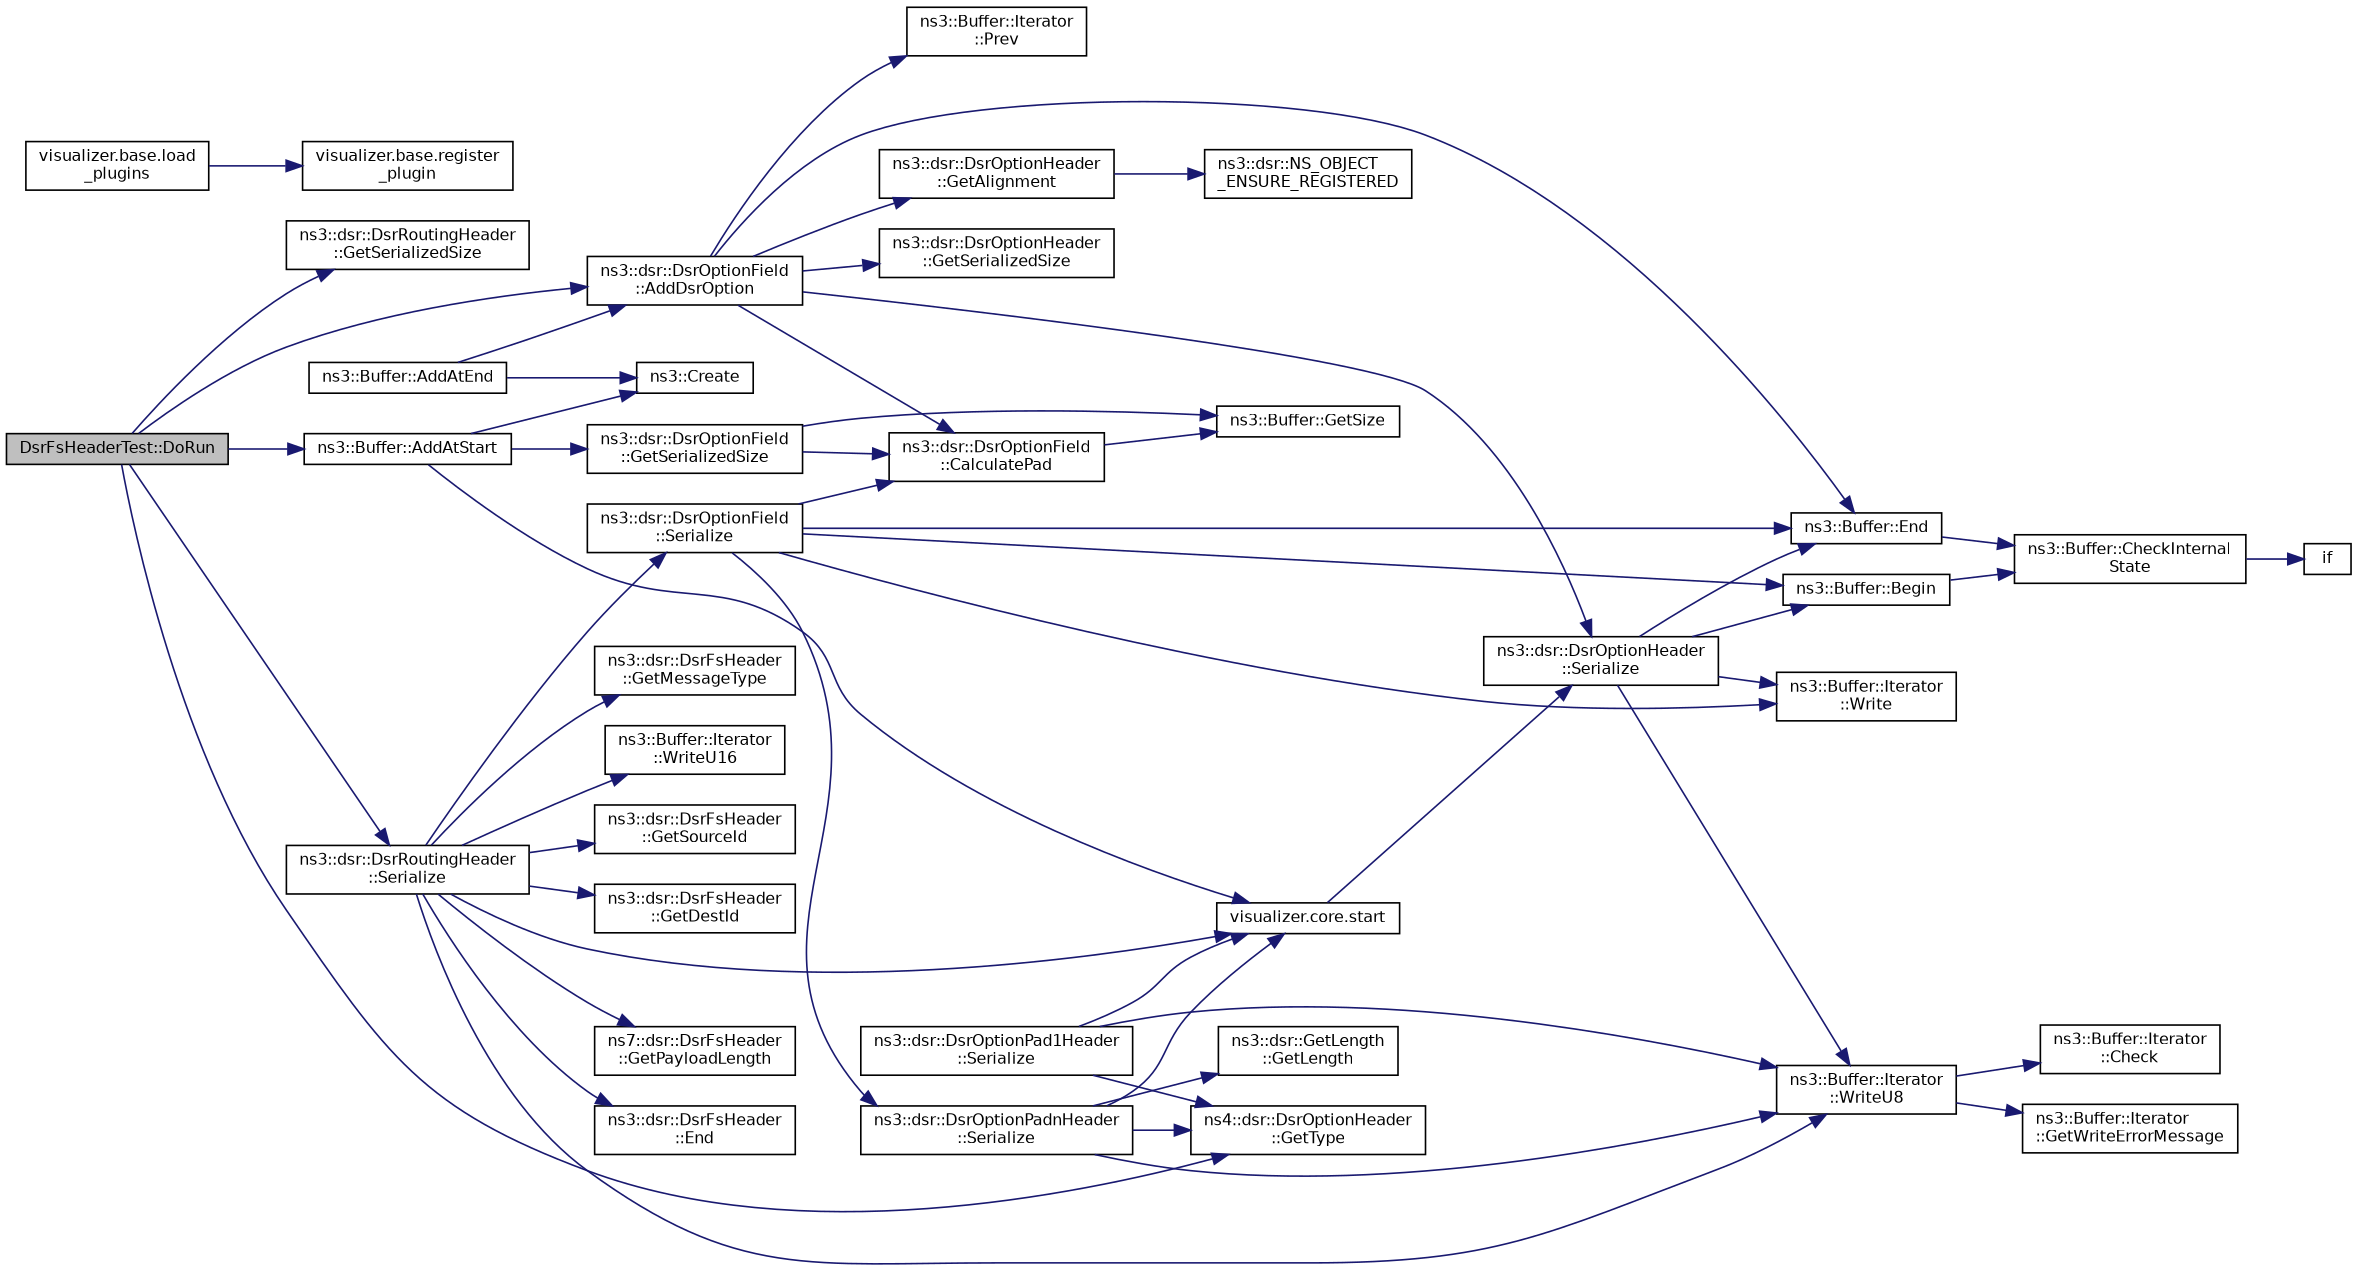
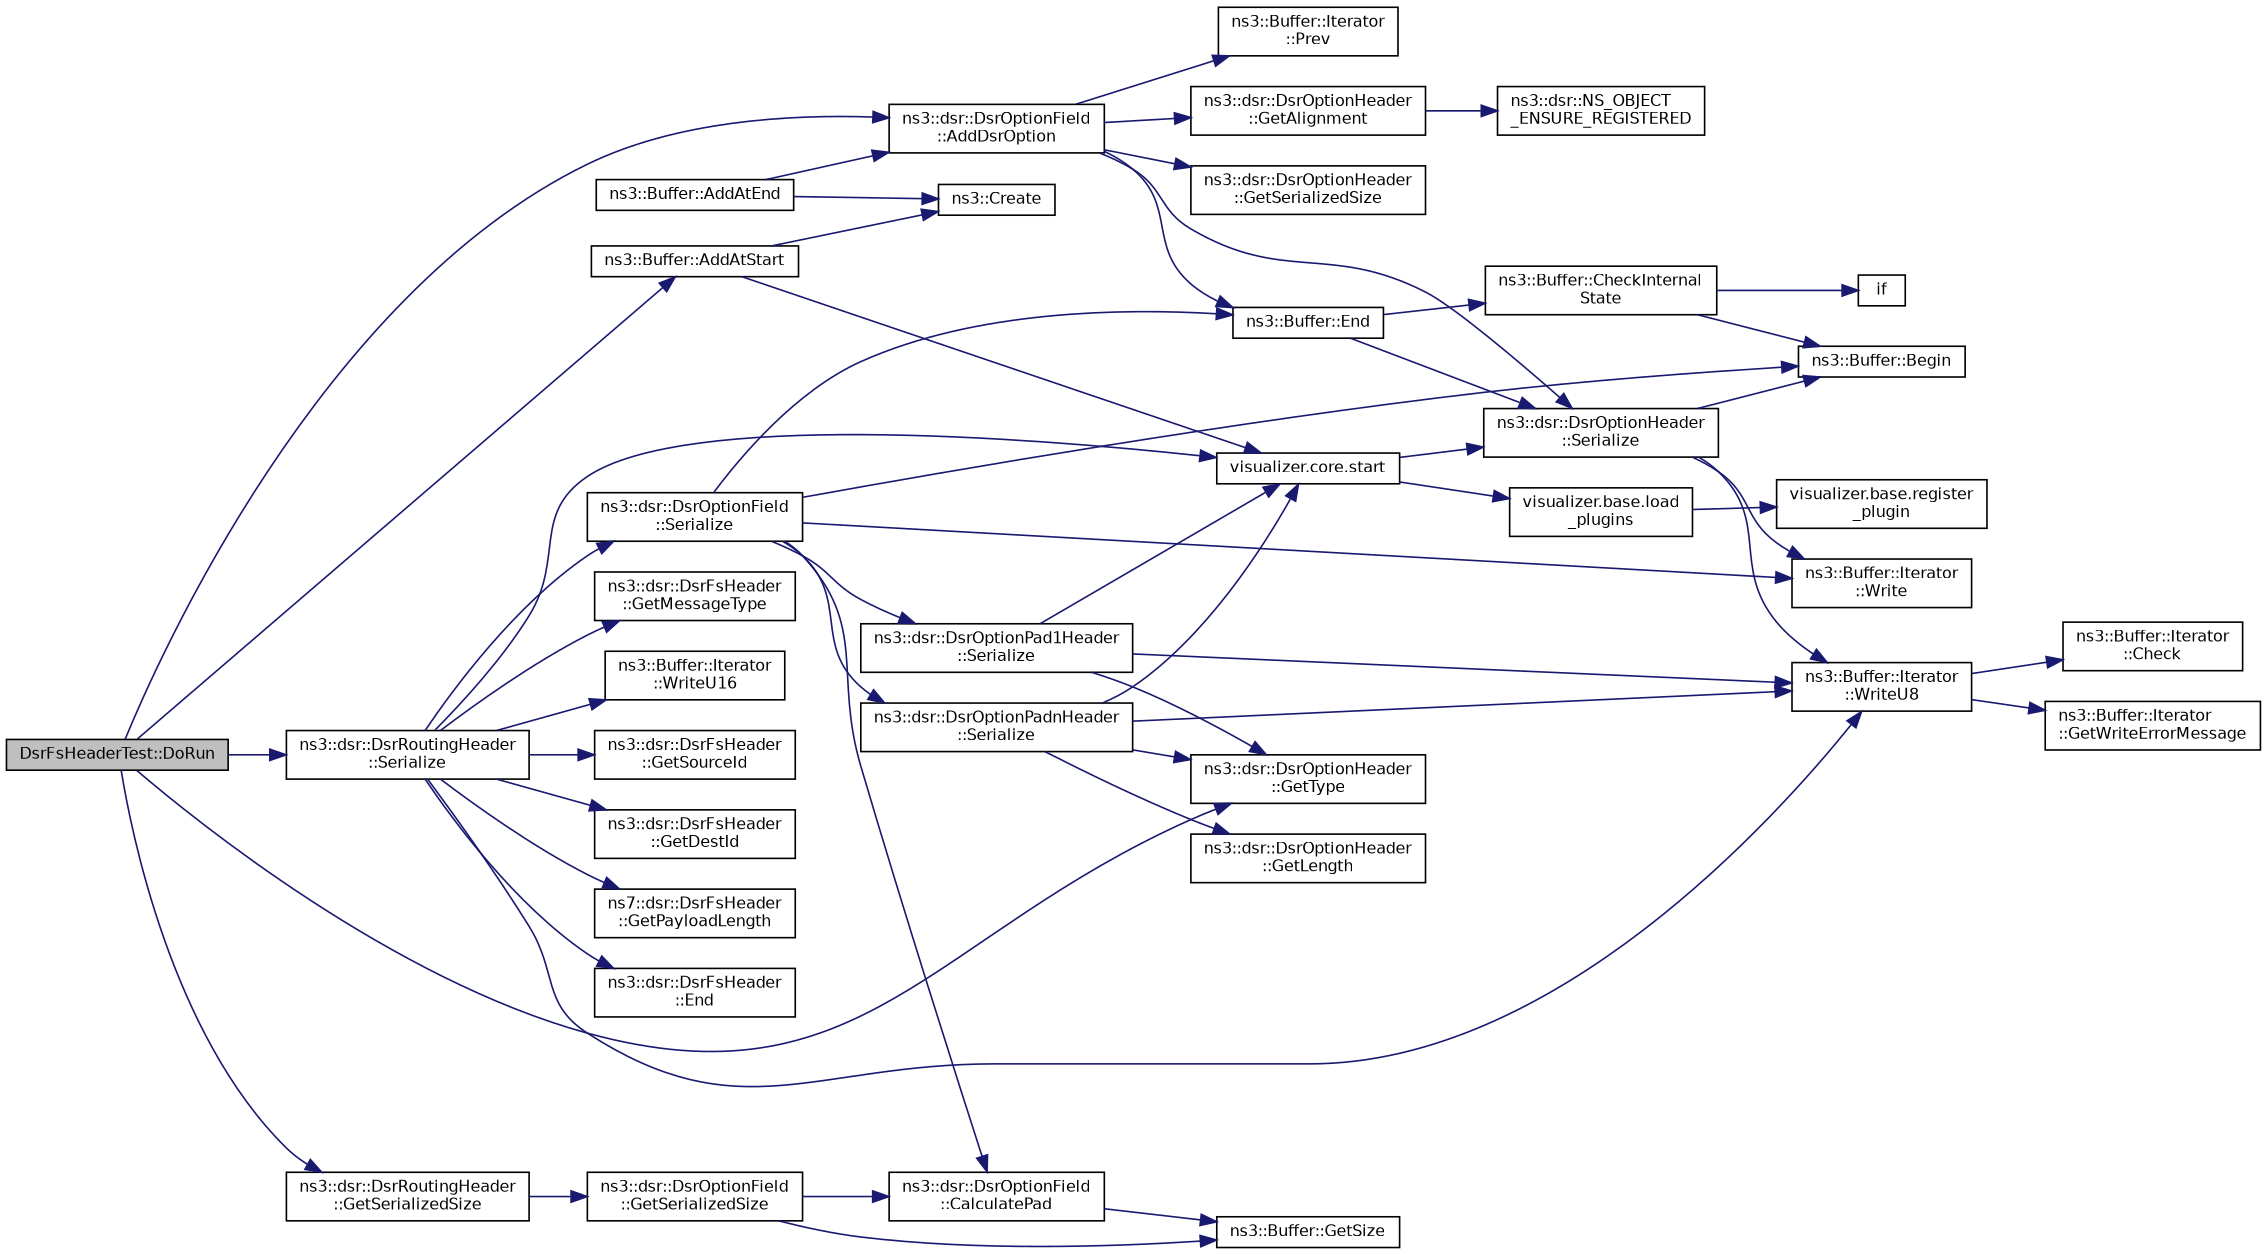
edge "ns3::dsr::DsrOptionField ::AddDsrOption" -> "ns3::dsr::DsrOptionField ::CalculatePad": removed
edge "ns3::Buffer::AddAtStart" -> "ns3::dsr::DsrOptionField ::GetSerializedSize": now "ns3::dsr::DsrRoutingHeader ::GetSerializedSize" -> "ns3::dsr::DsrOptionField ::GetSerializedSize"
edge "visualizer.core.start" -> "visualizer.base.load _plugins": added
edge "ns3::Buffer::Begin" -> "ns3::Buffer::CheckInternal State": reversed
edge "ns3::dsr::DsrOptionField ::Serialize" -> "ns3::dsr::DsrOptionPad1Header ::Serialize": added
edge "ns3::dsr::DsrOptionHeader ::Serialize" -> "ns3::Buffer::End": reversed
node "ns3::dsr::GetLength ::GetLength": label "ns3::dsr::GetLength ::GetLength" -> "ns3::dsr::DsrOptionHeader ::GetLength"
node "ns4::dsr::DsrOptionHeader ::GetType": label "ns4::dsr::DsrOptionHeader ::GetType" -> "ns3::dsr::DsrOptionHeader ::GetType"
